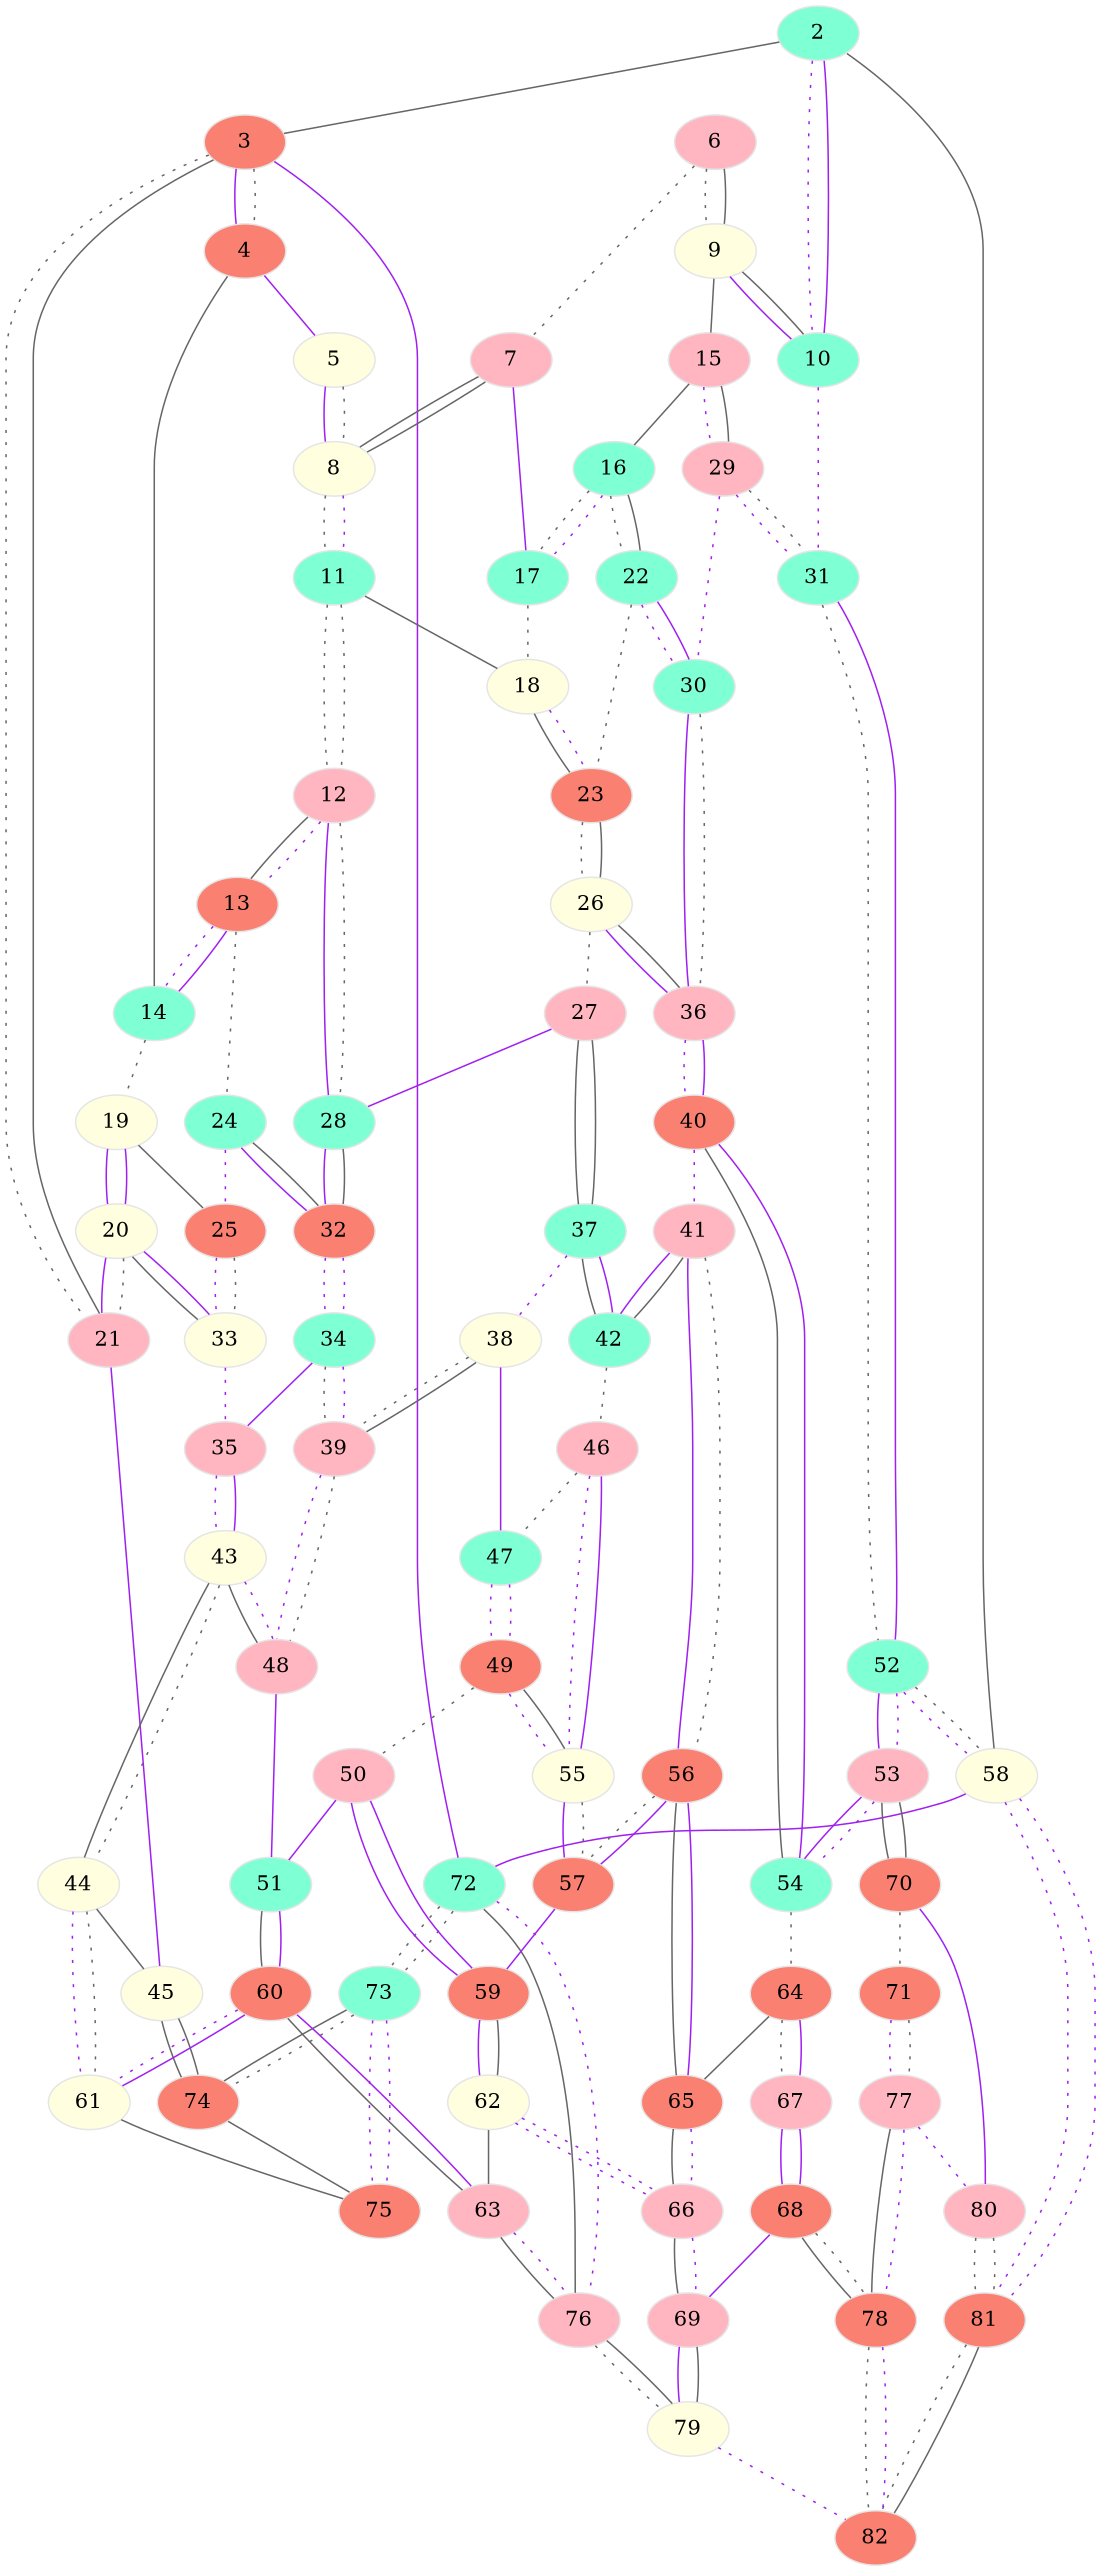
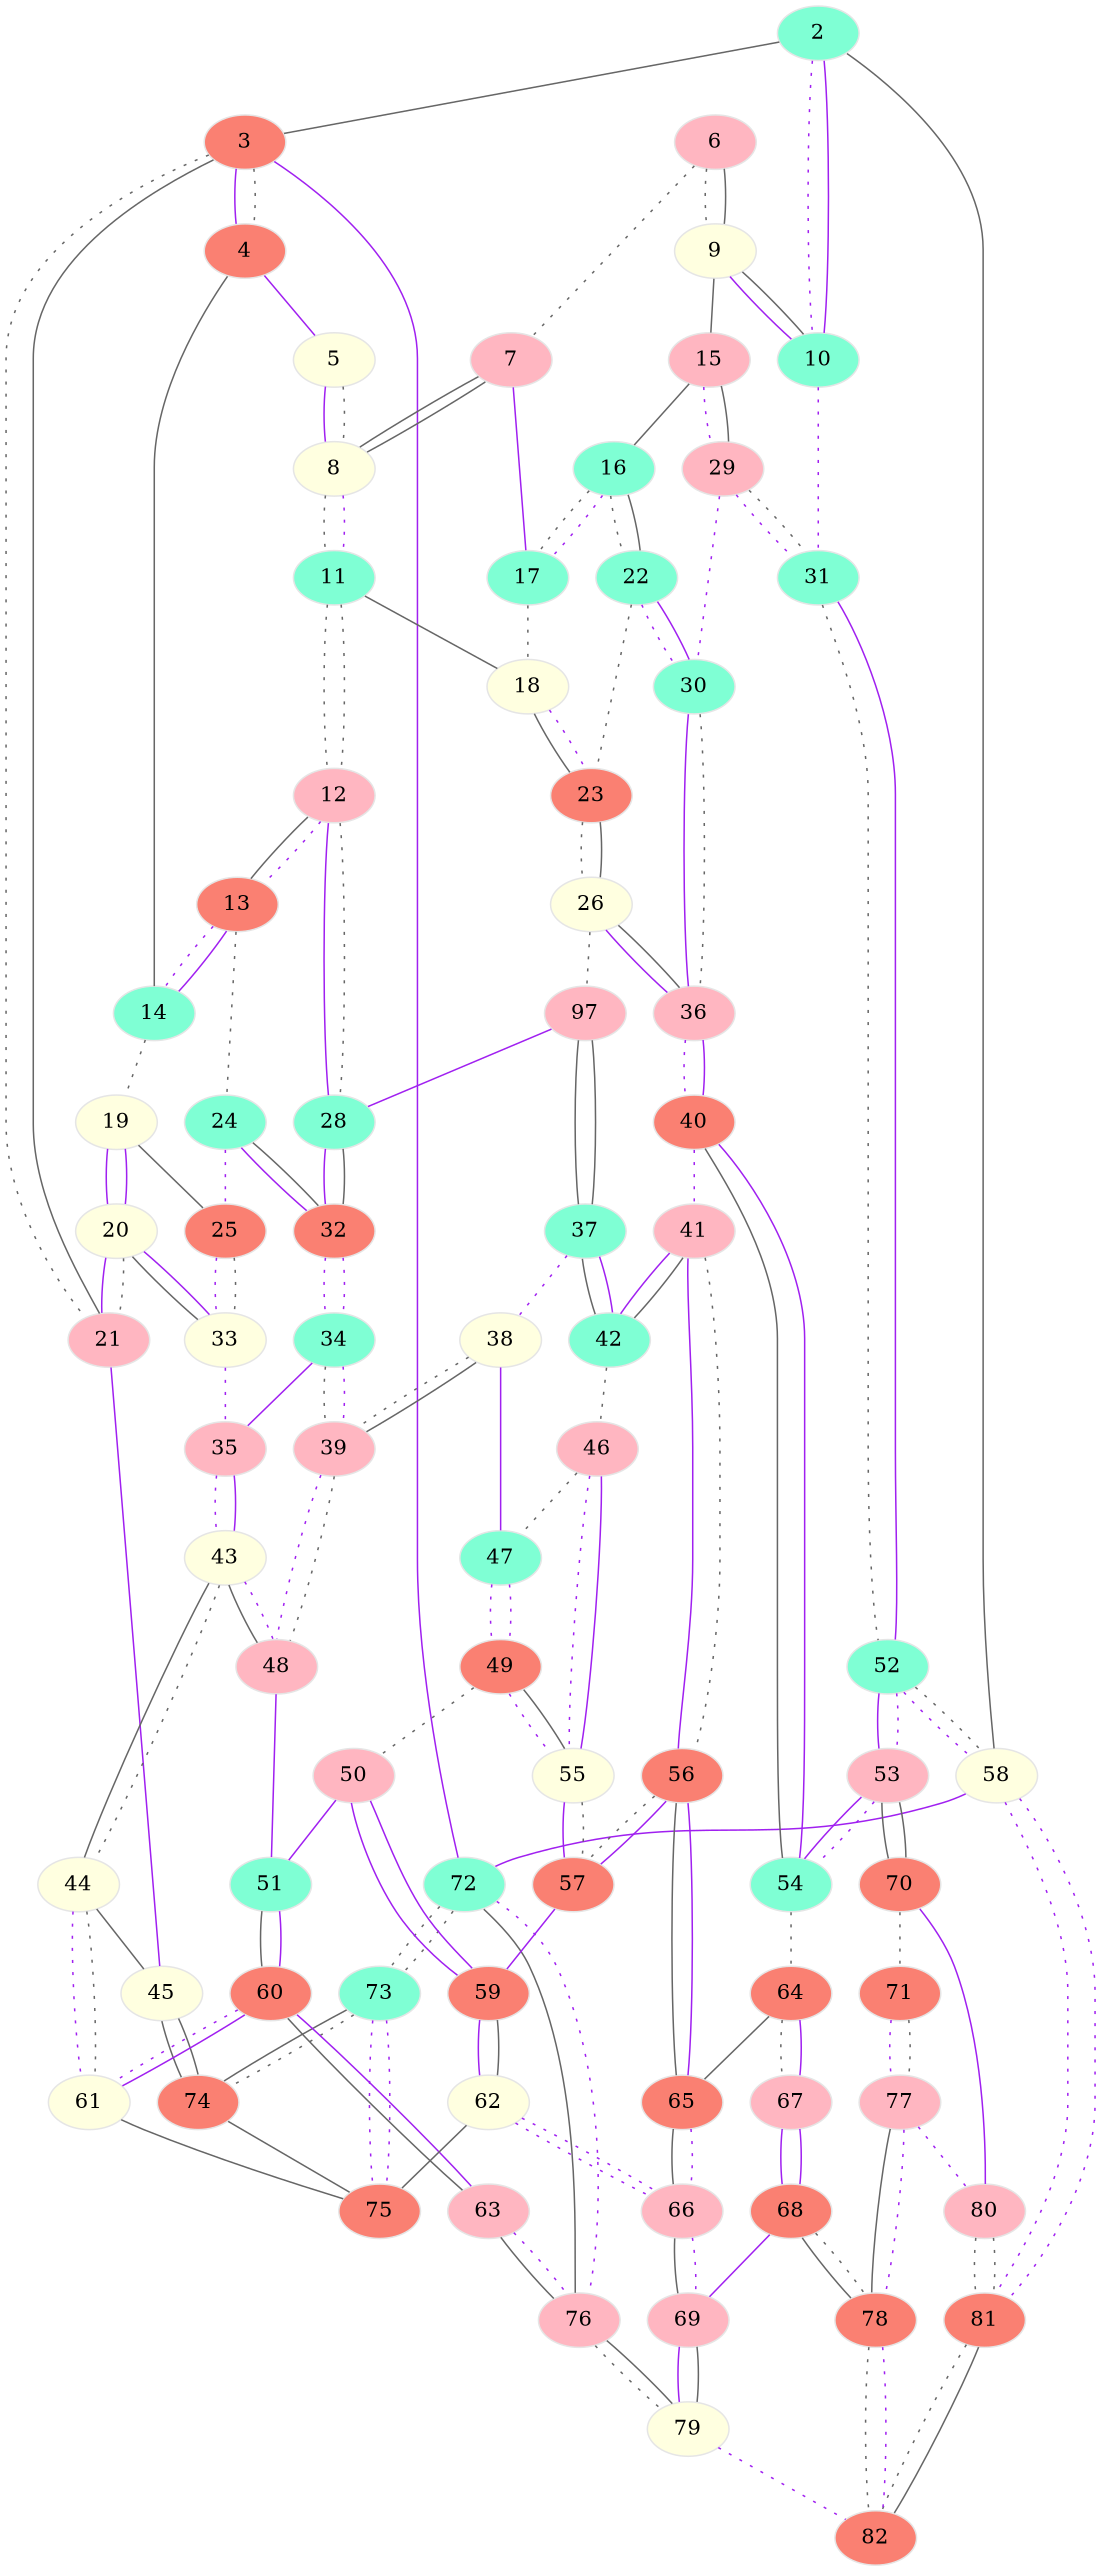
node "27": label "27" -> "97"
edge "62" -- "63": now "62" -- "75"
